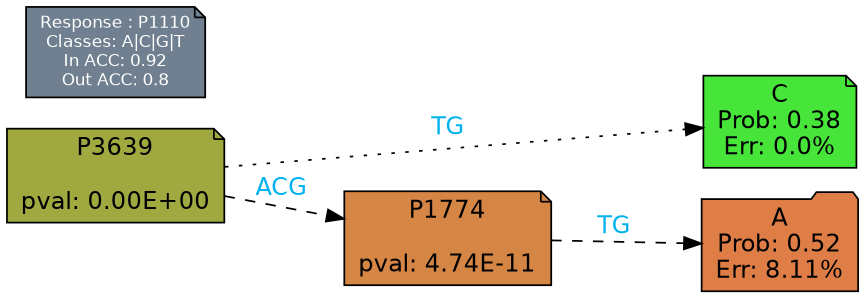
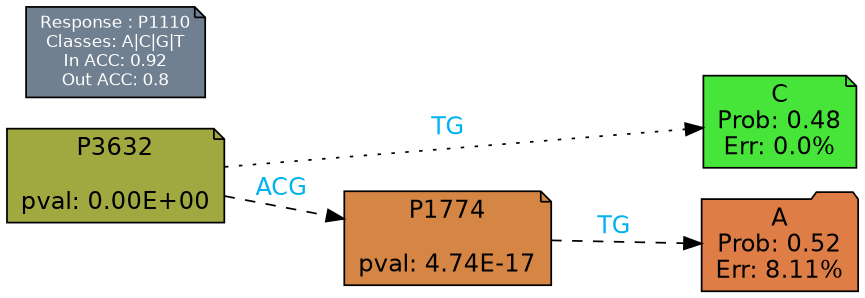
node "C Prob: 0.38 Err: 0.0%": label "C Prob: 0.38 Err: 0.0%" -> "C Prob: 0.48 Err: 0.0%"
node "P3639 pval: 0.00E+00": label "P3639 pval: 0.00E+00" -> "P3632 pval: 0.00E+00"
node "P1774 pval: 4.74E-11": label "P1774 pval: 4.74E-11" -> "P1774 pval: 4.74E-17"
